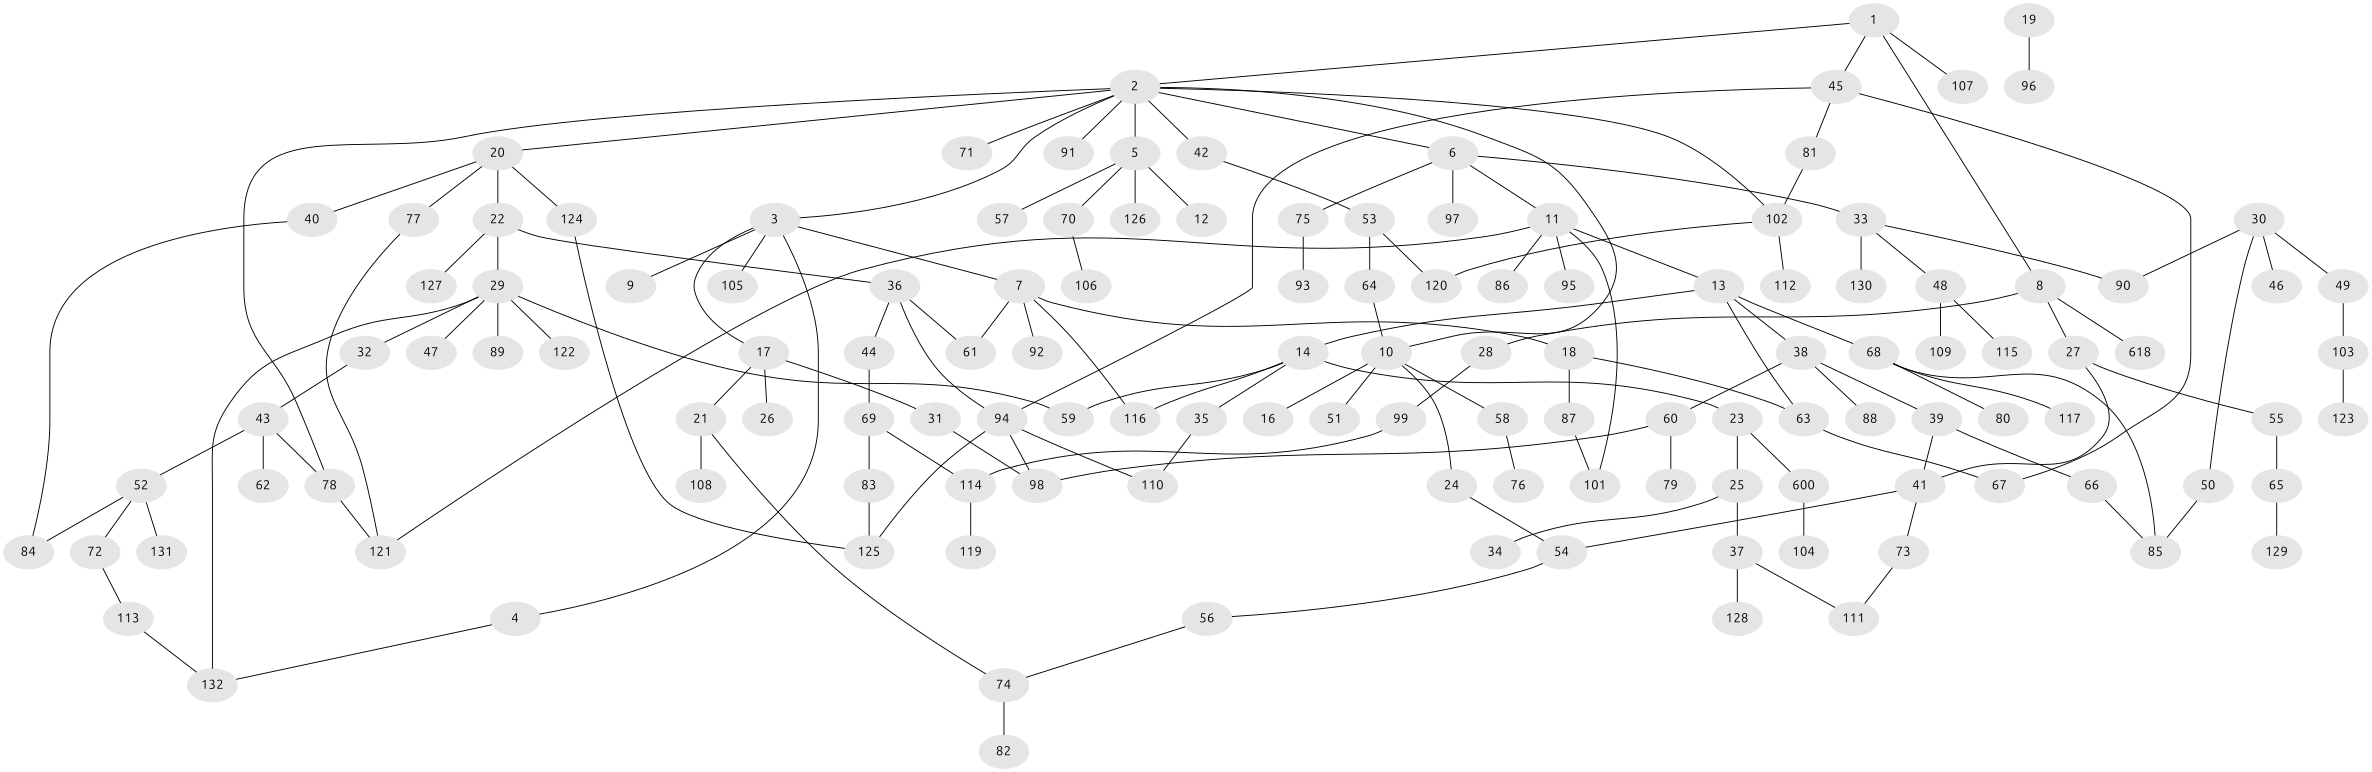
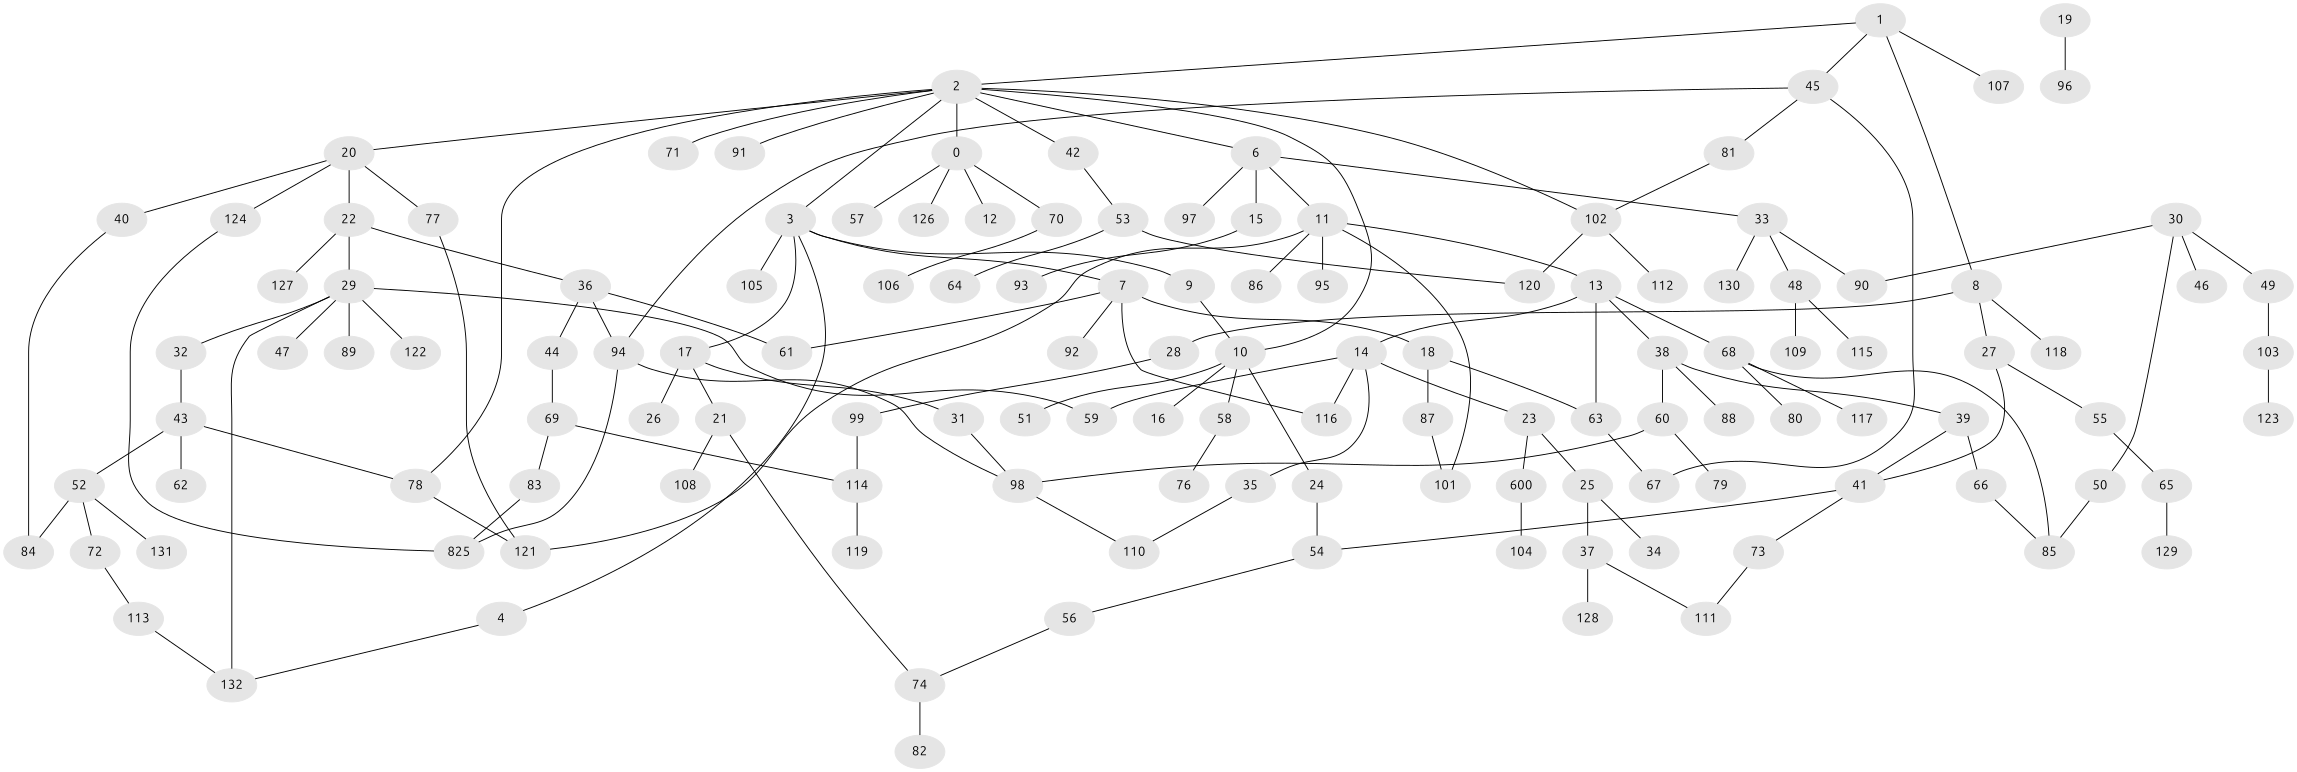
node "5": label "5" -> "0"
node "75": label "75" -> "15"
edge "64" -- "10": now "9" -- "10"
node "618": label "618" -> "118"
edge "94" -- "110": now "98" -- "110"
node "125": label "125" -> "825"
